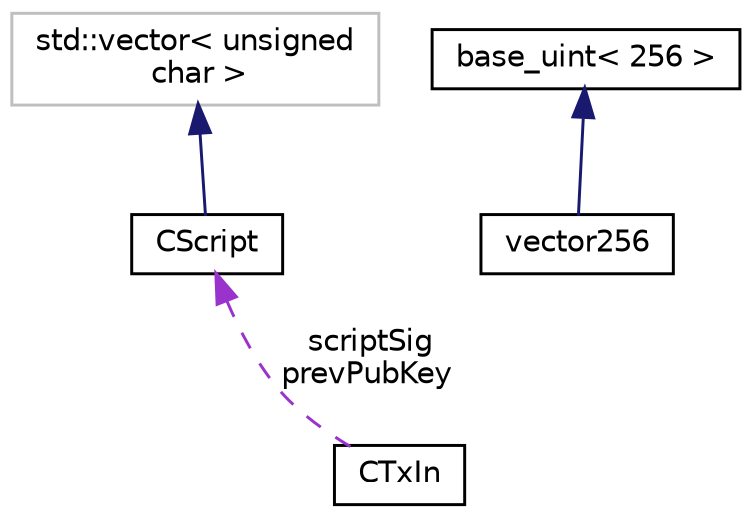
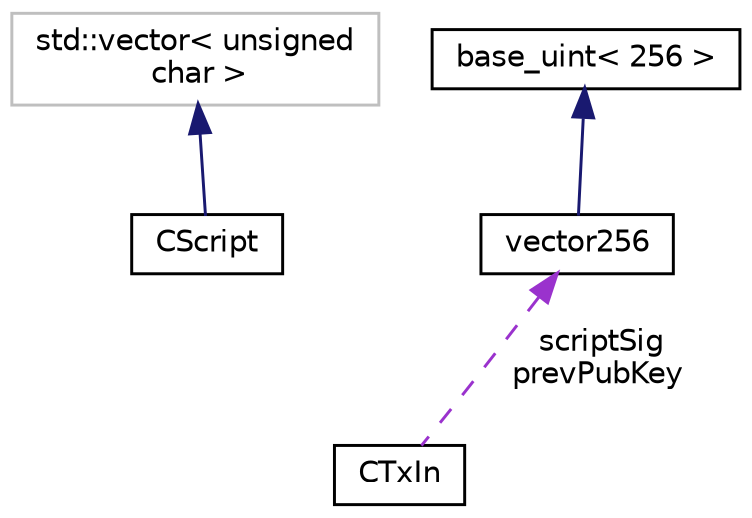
edge "CTxIn" -> "CScript": now "CTxIn" -> "vector256"
